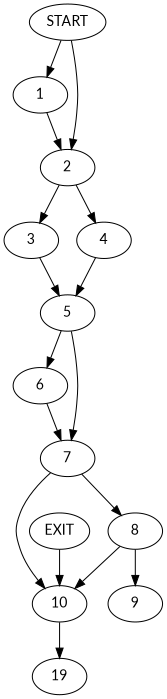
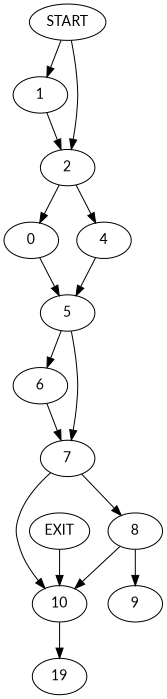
node "3": label "3" -> "0"
